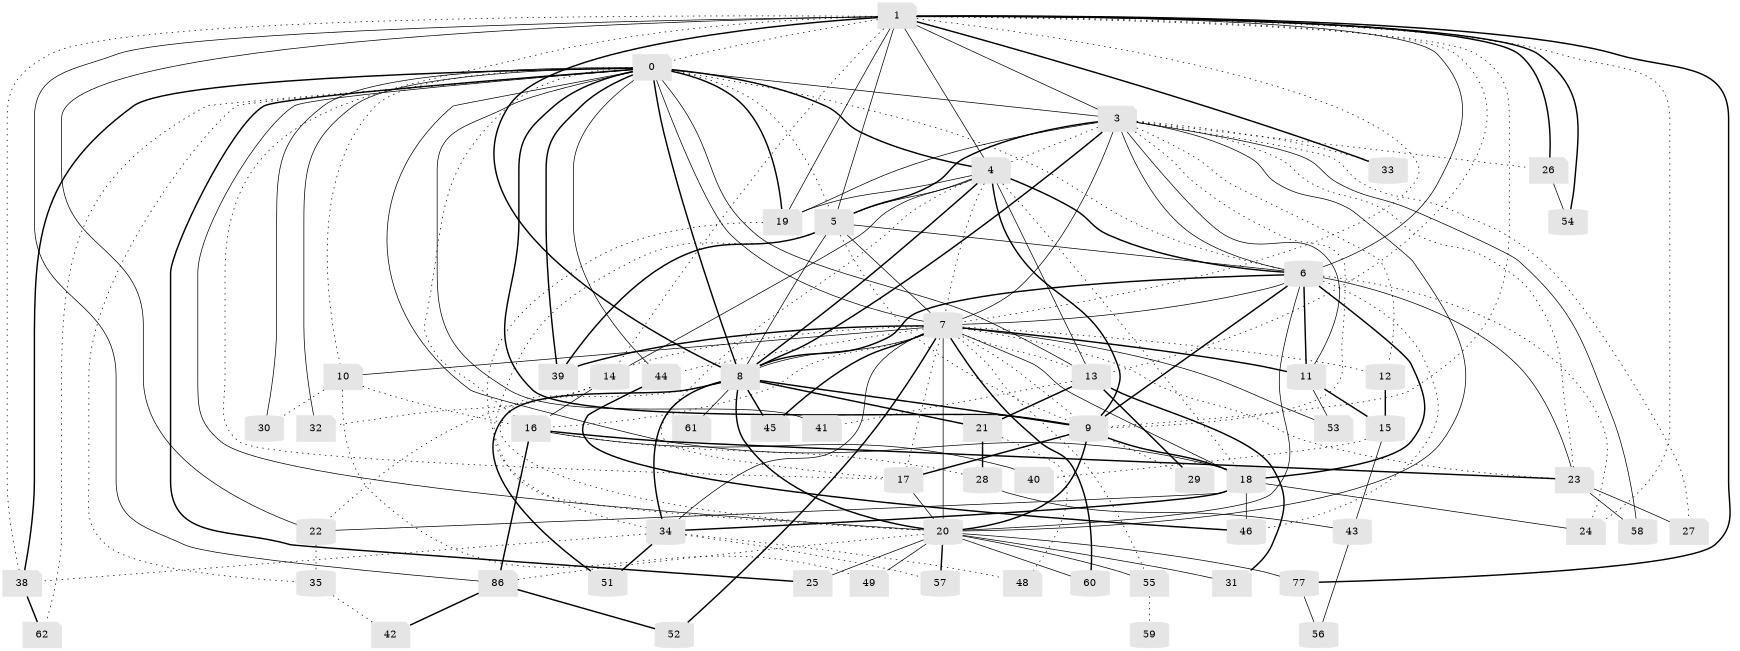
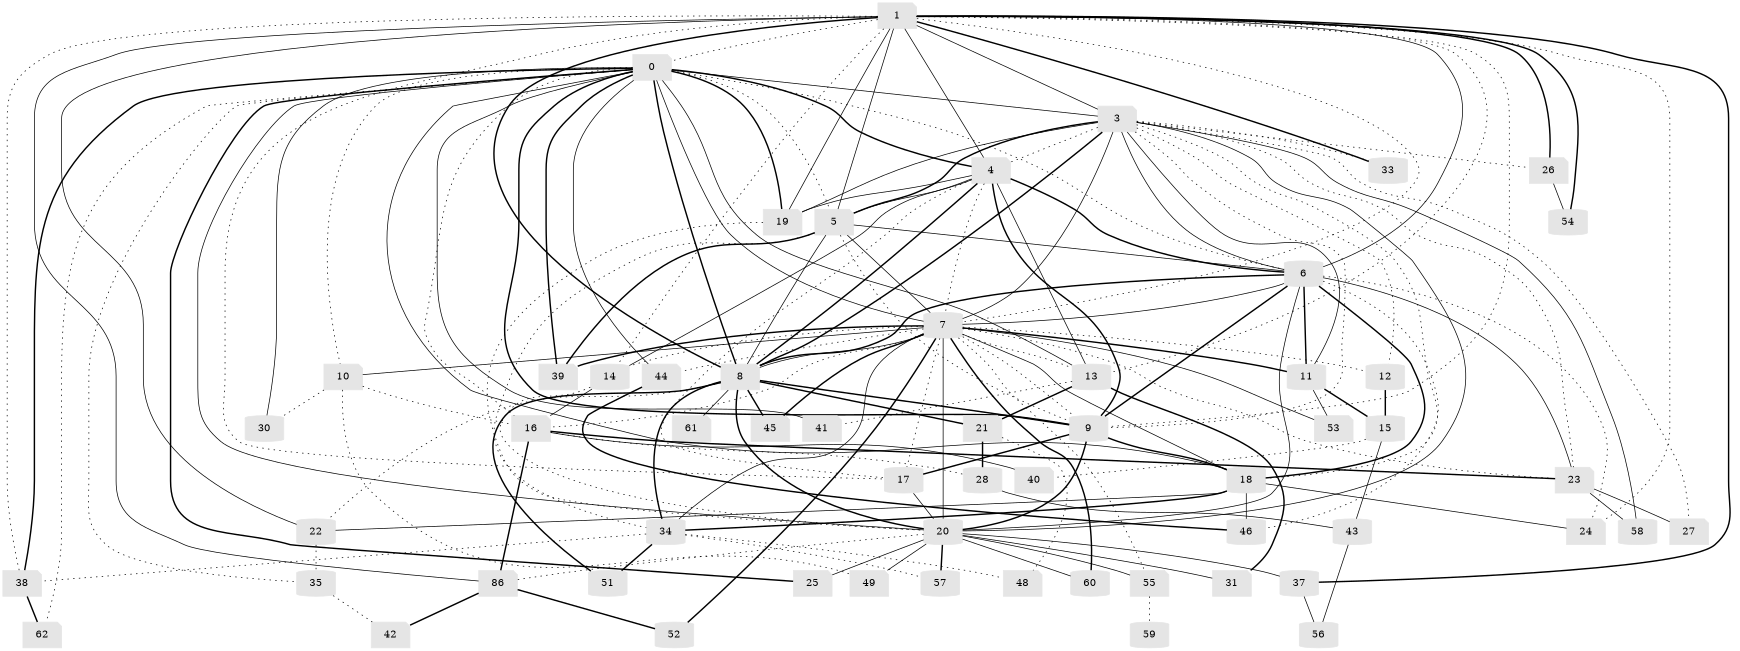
edge "4" -- "18": now "3" -- "18"
node "32": removed
node "29": removed
node "77": label "77" -> "37"
